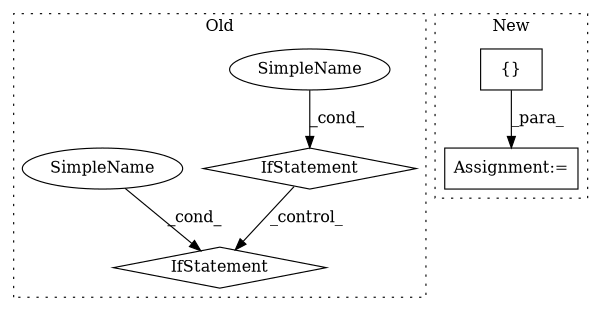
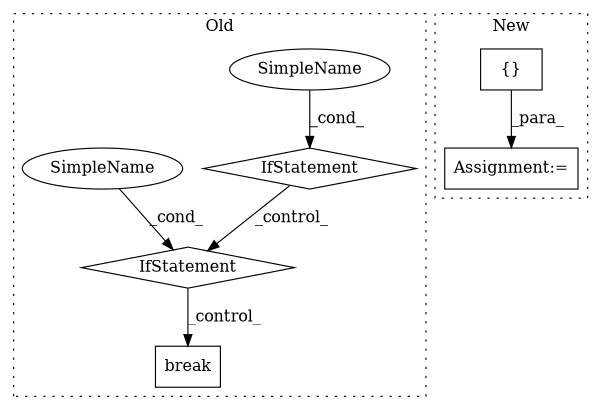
node "break": added
